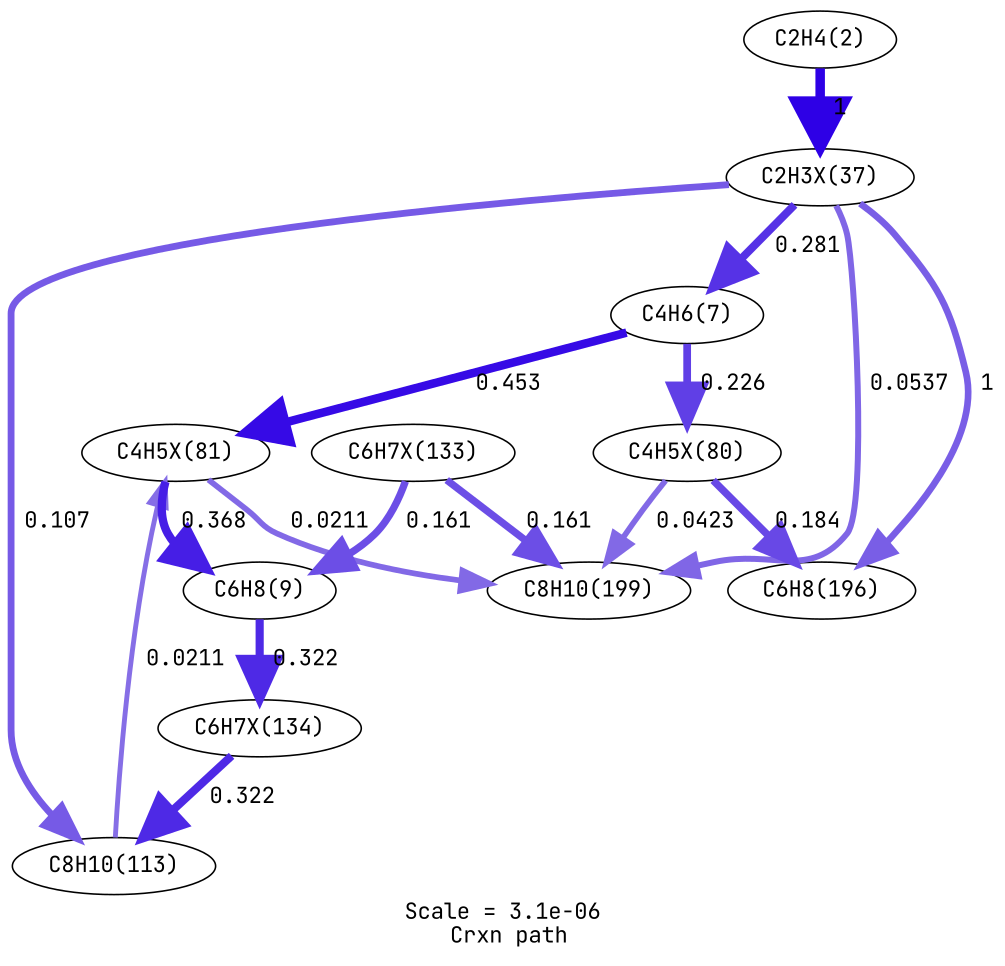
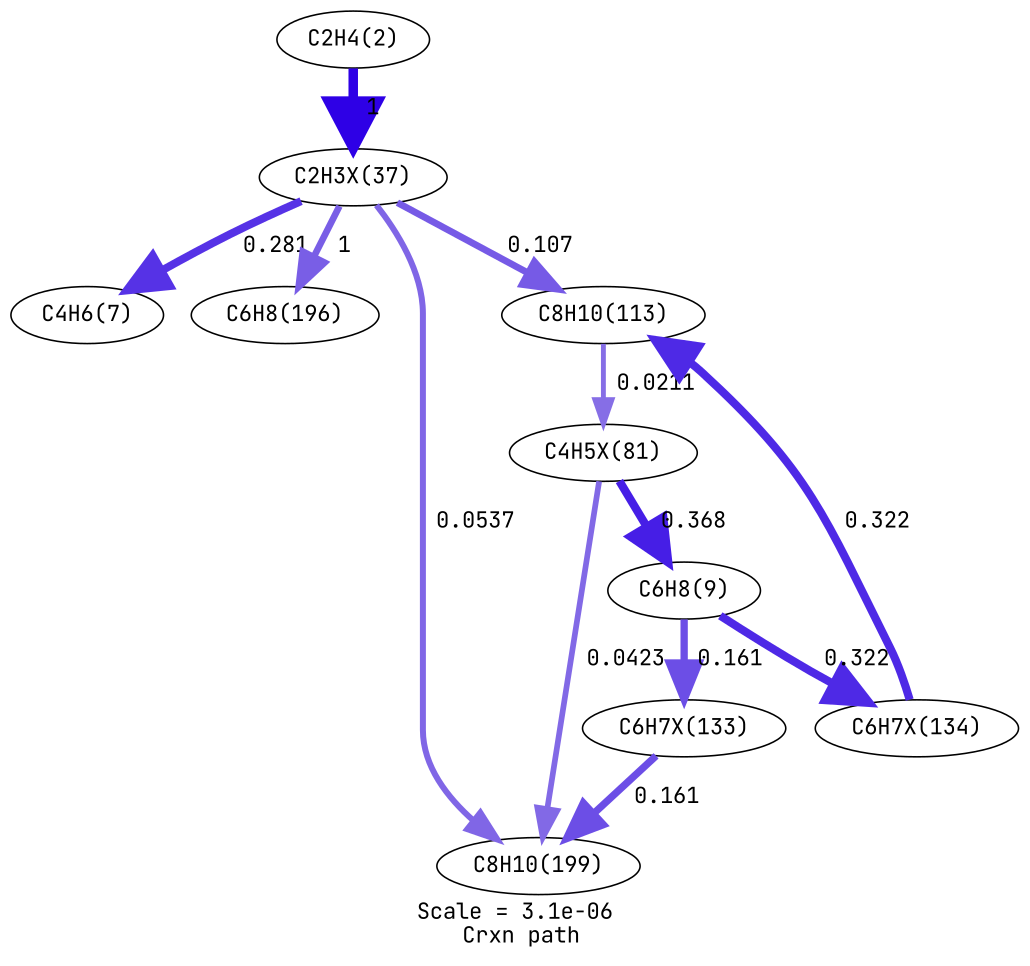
edge "C4H6(7)" -> "C4H5X(81)": removed, label "0.453"
node "C4H5X(80)": removed
edge "C4H5X(81)" -> "C8H10(199)": label " 0.0211" -> " 0.0423"
edge "C6H7X(133)" -> "C6H8(9)": reversed
